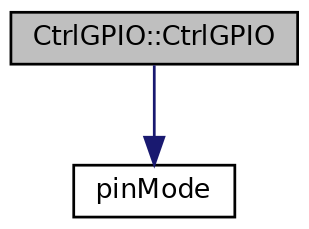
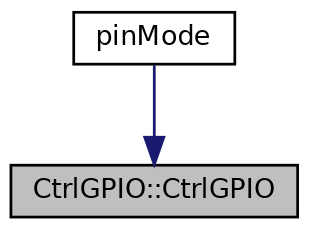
edge "CtrlGPIO::CtrlGPIO" -> "pinMode": reversed
